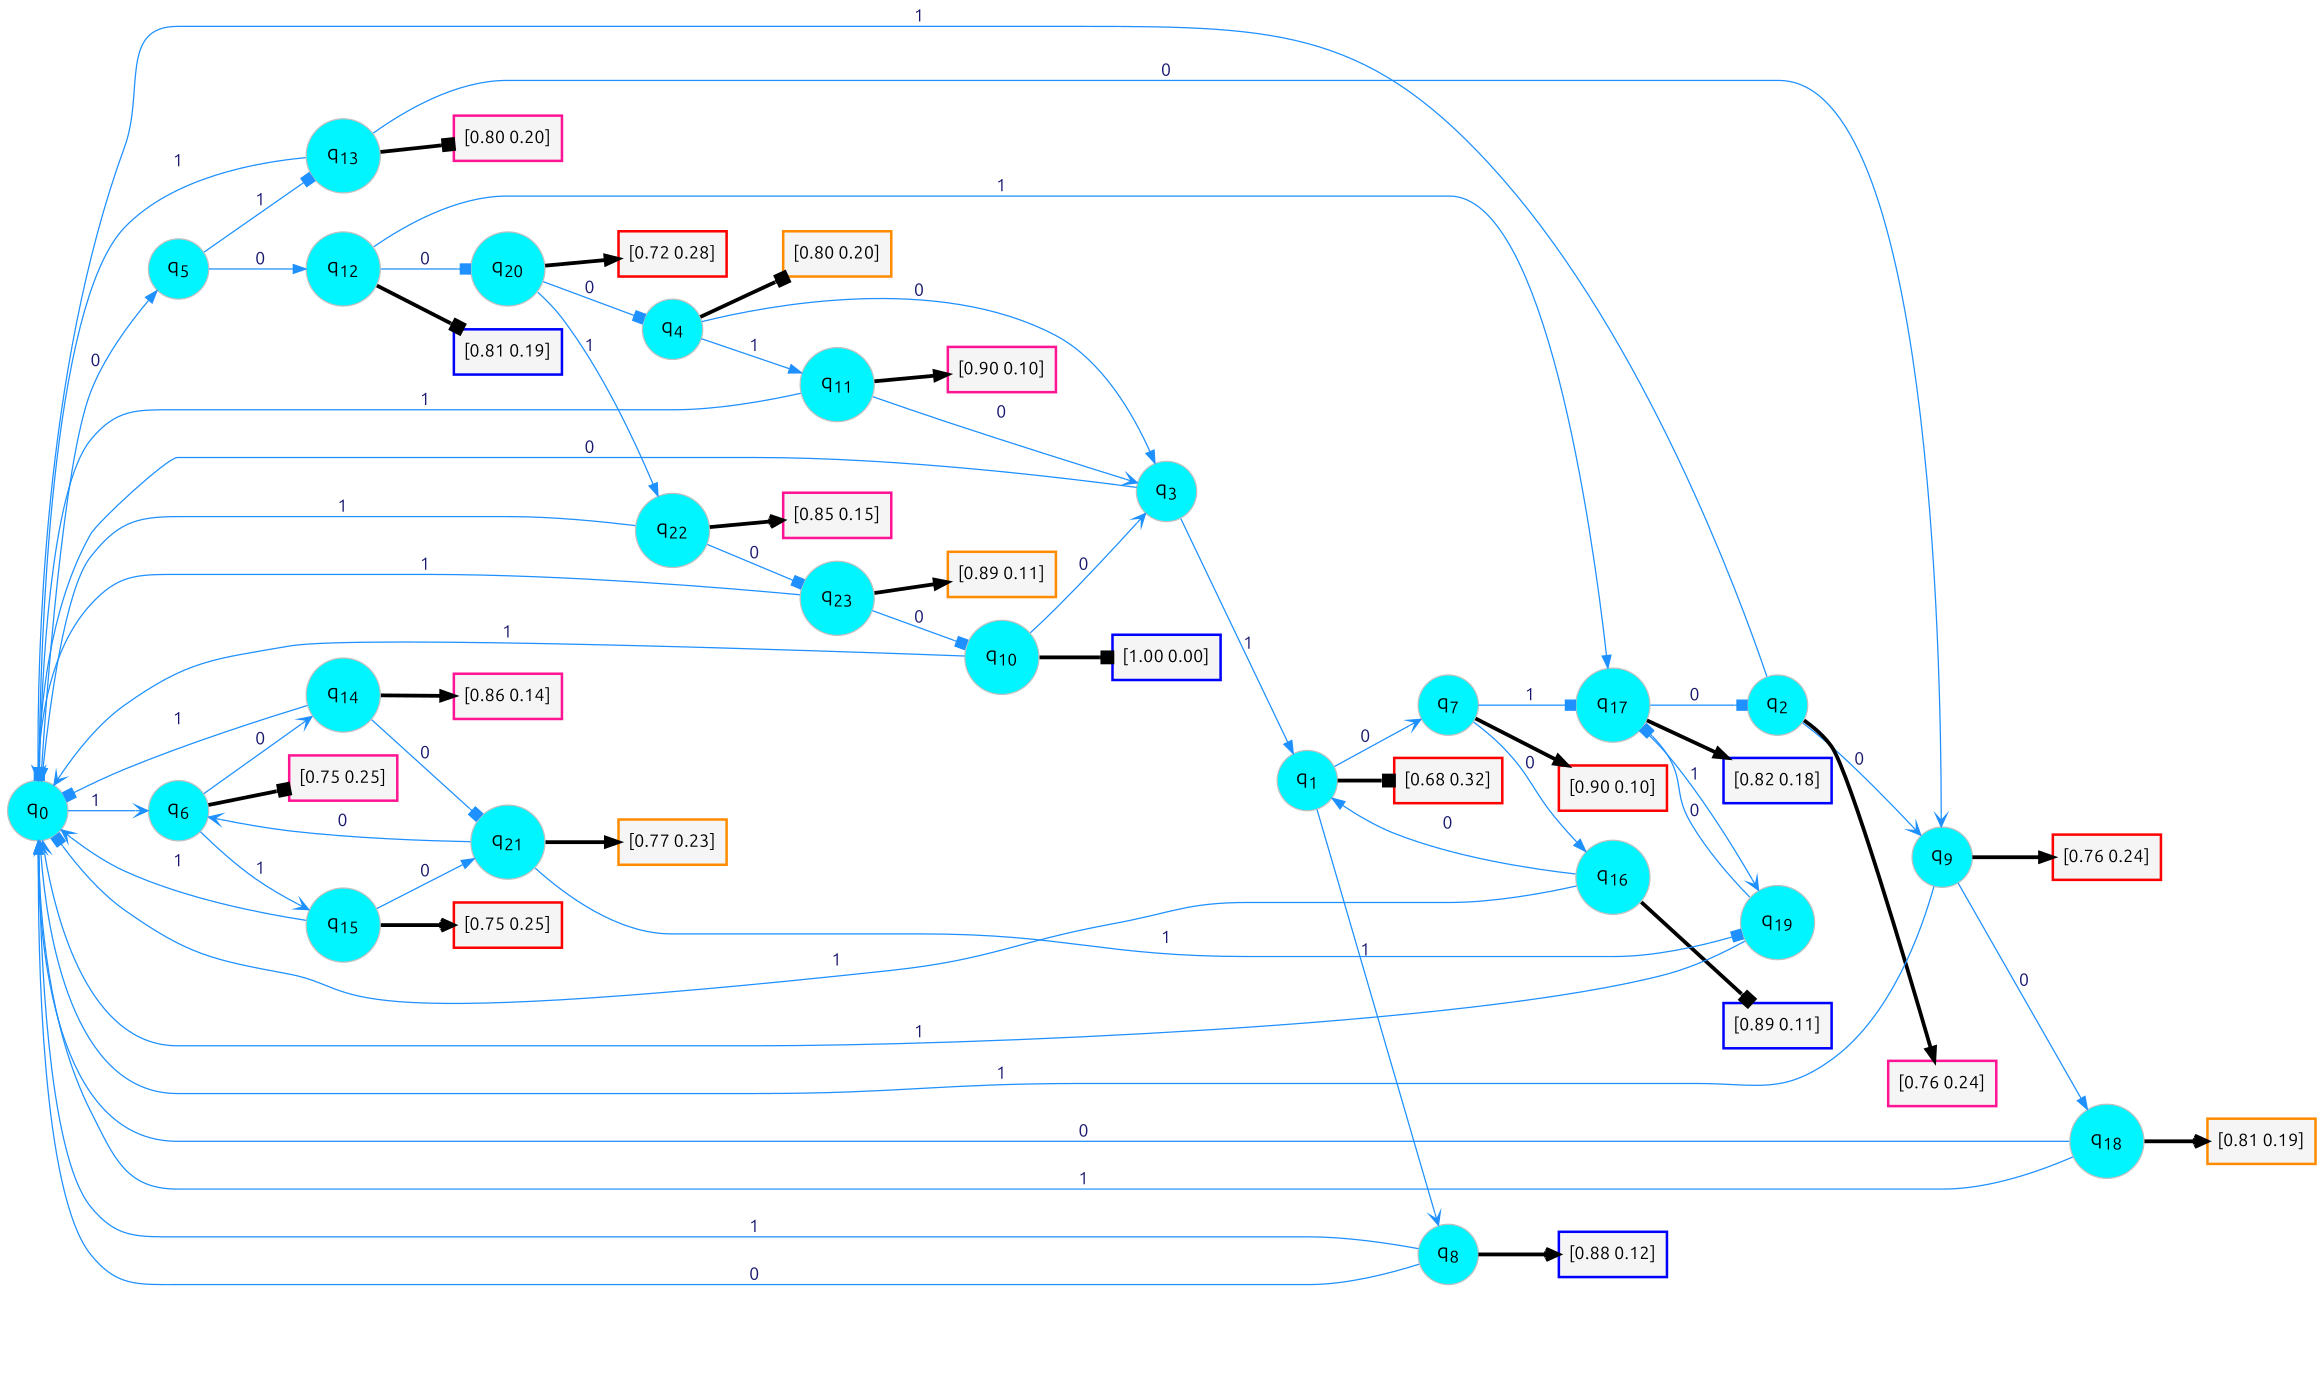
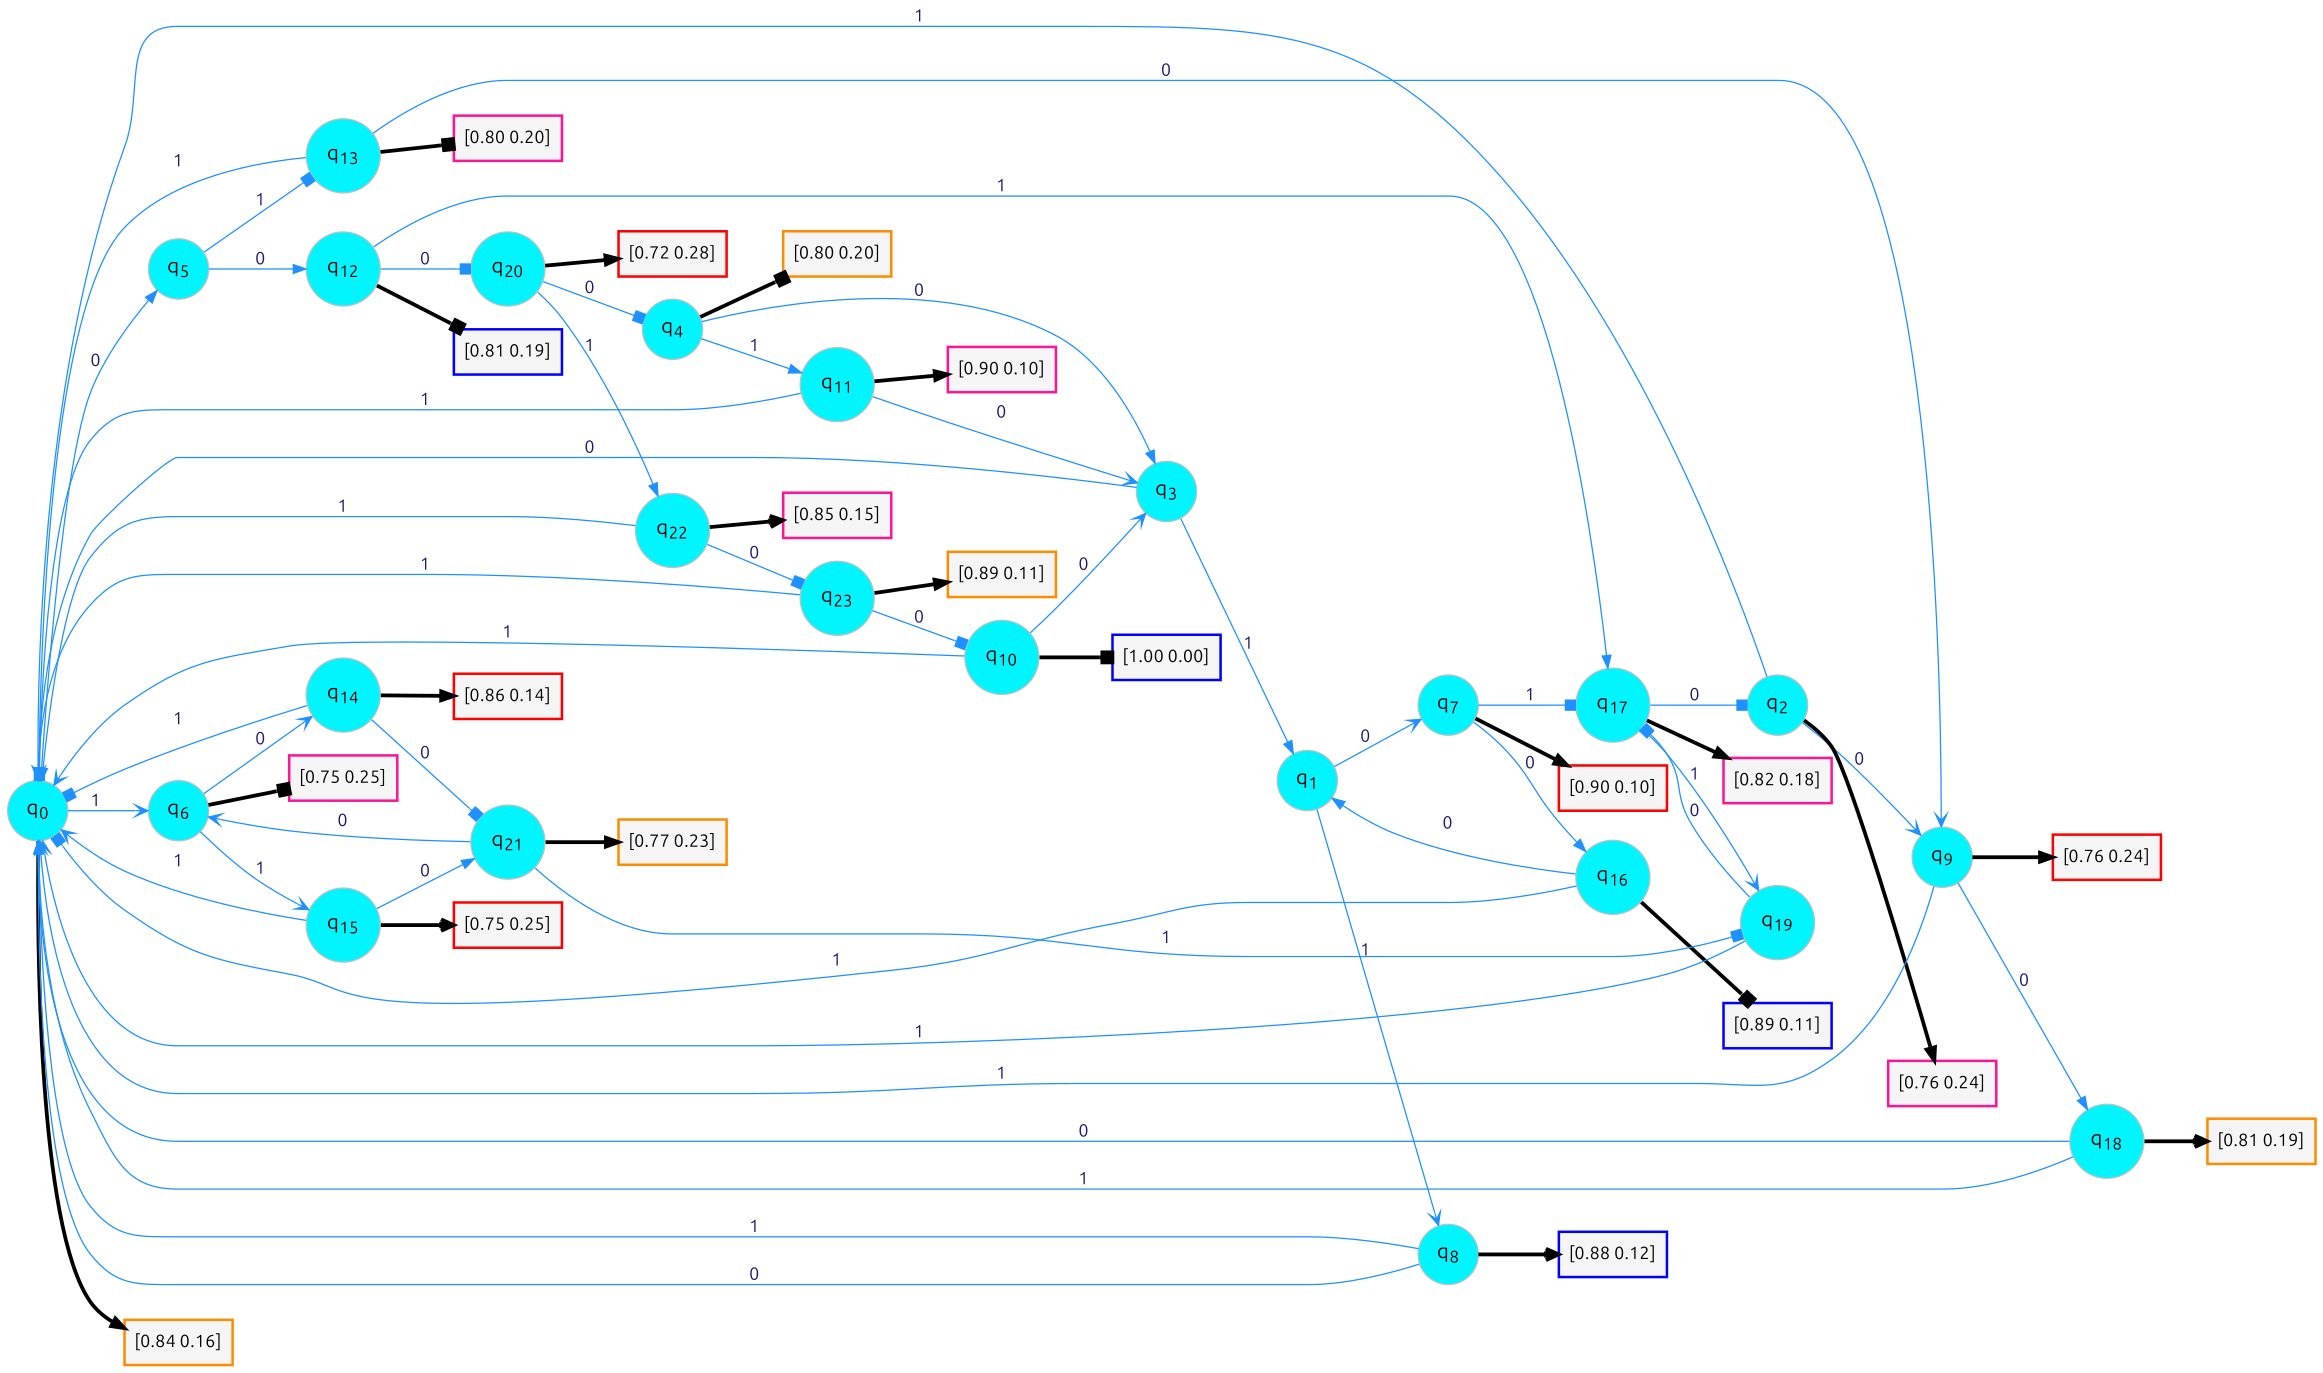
node "[0.86 0.14]": color deeppink -> red
node "[0.68 0.32]": removed
node "[0.82 0.18]": color blue -> deeppink
node "[0.84 0.16]": added
